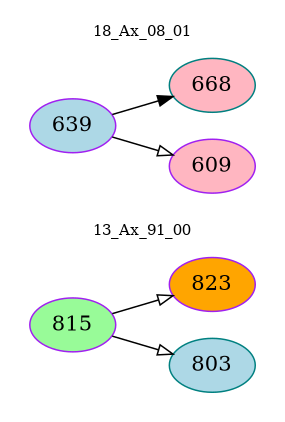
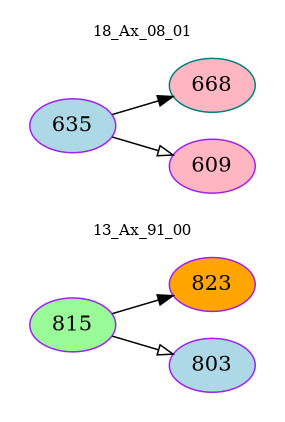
node "639": label "639" -> "635"
edge "815" -> "823": arrowhead onormal -> normal
node "803": color teal -> purple
